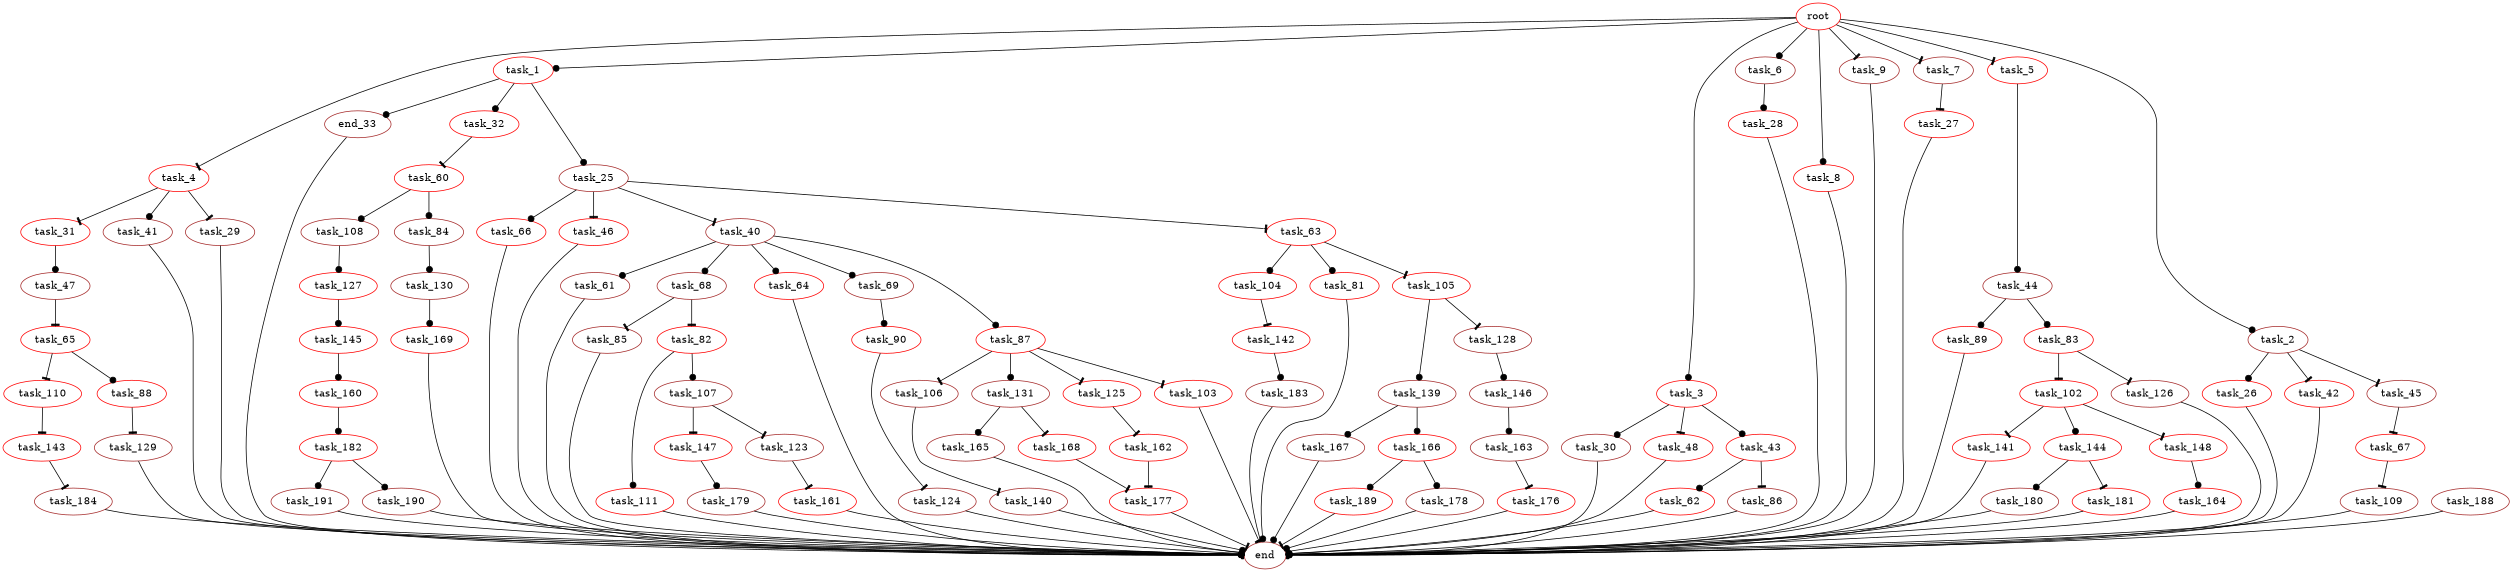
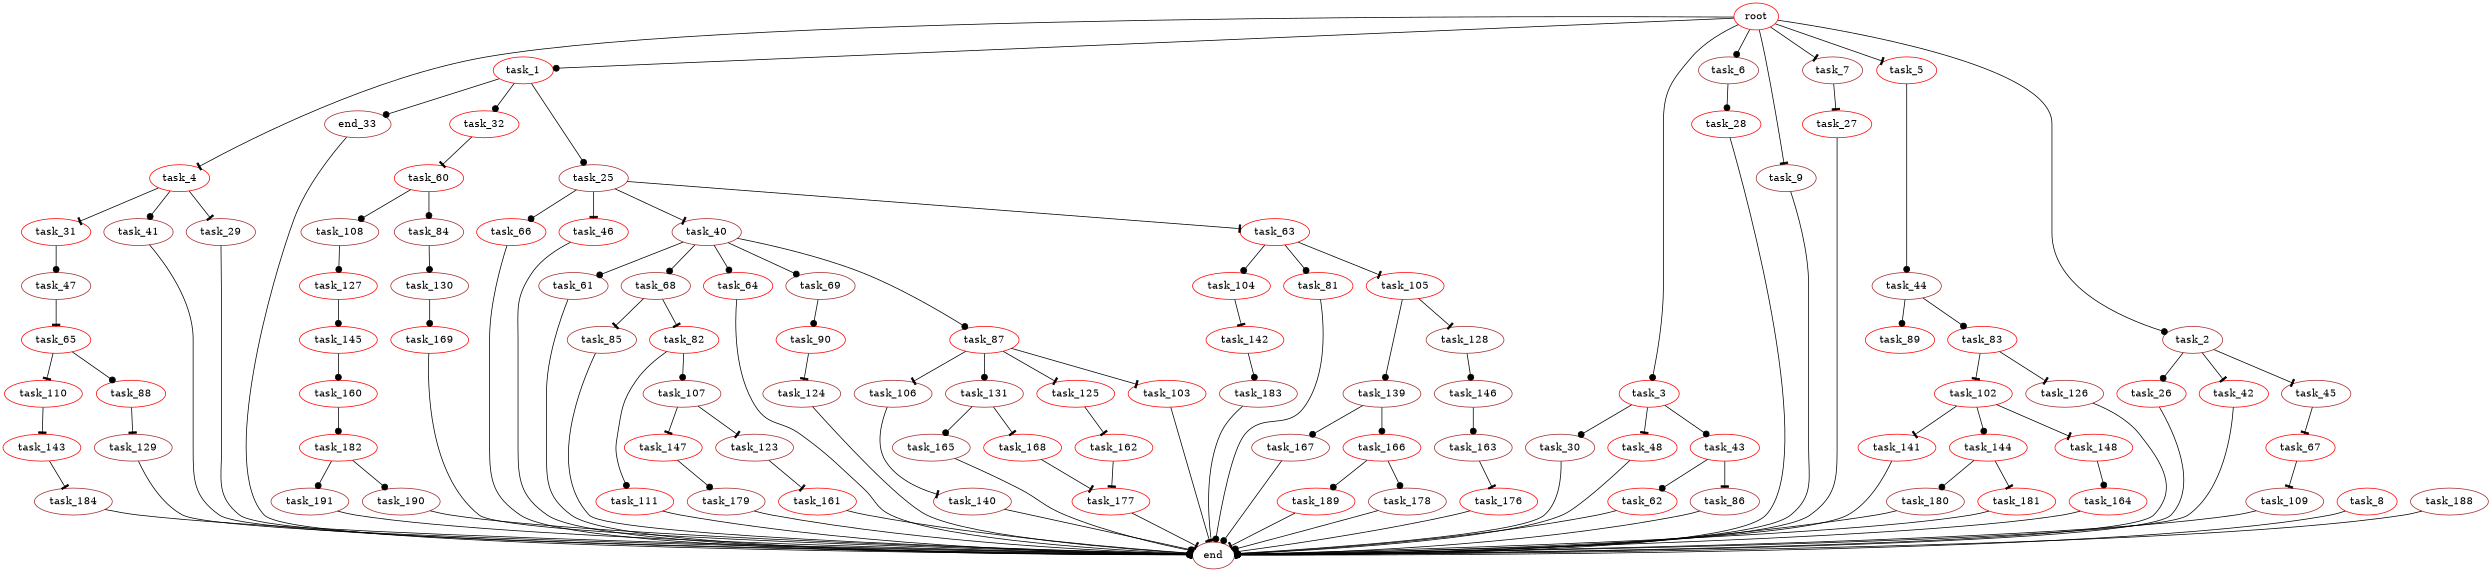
edge "root" -> "task_8": removed
edge "task_89" -> "end": removed
